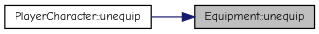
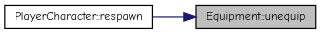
node "PlayerCharacter::unequip": label "PlayerCharacter::unequip" -> "PlayerCharacter::respawn"
